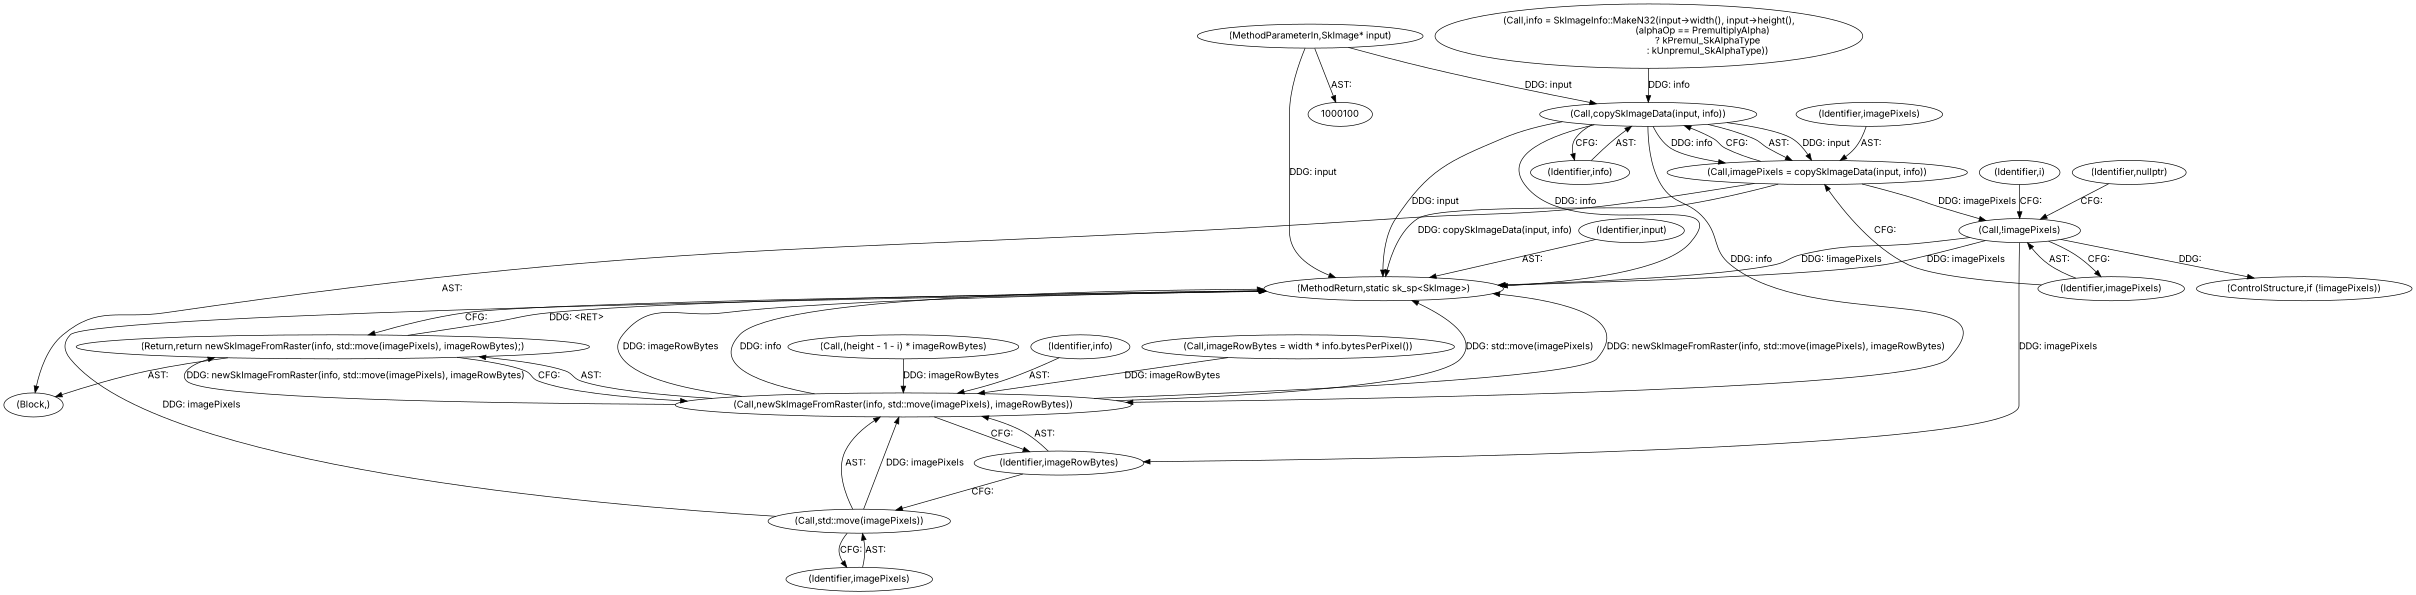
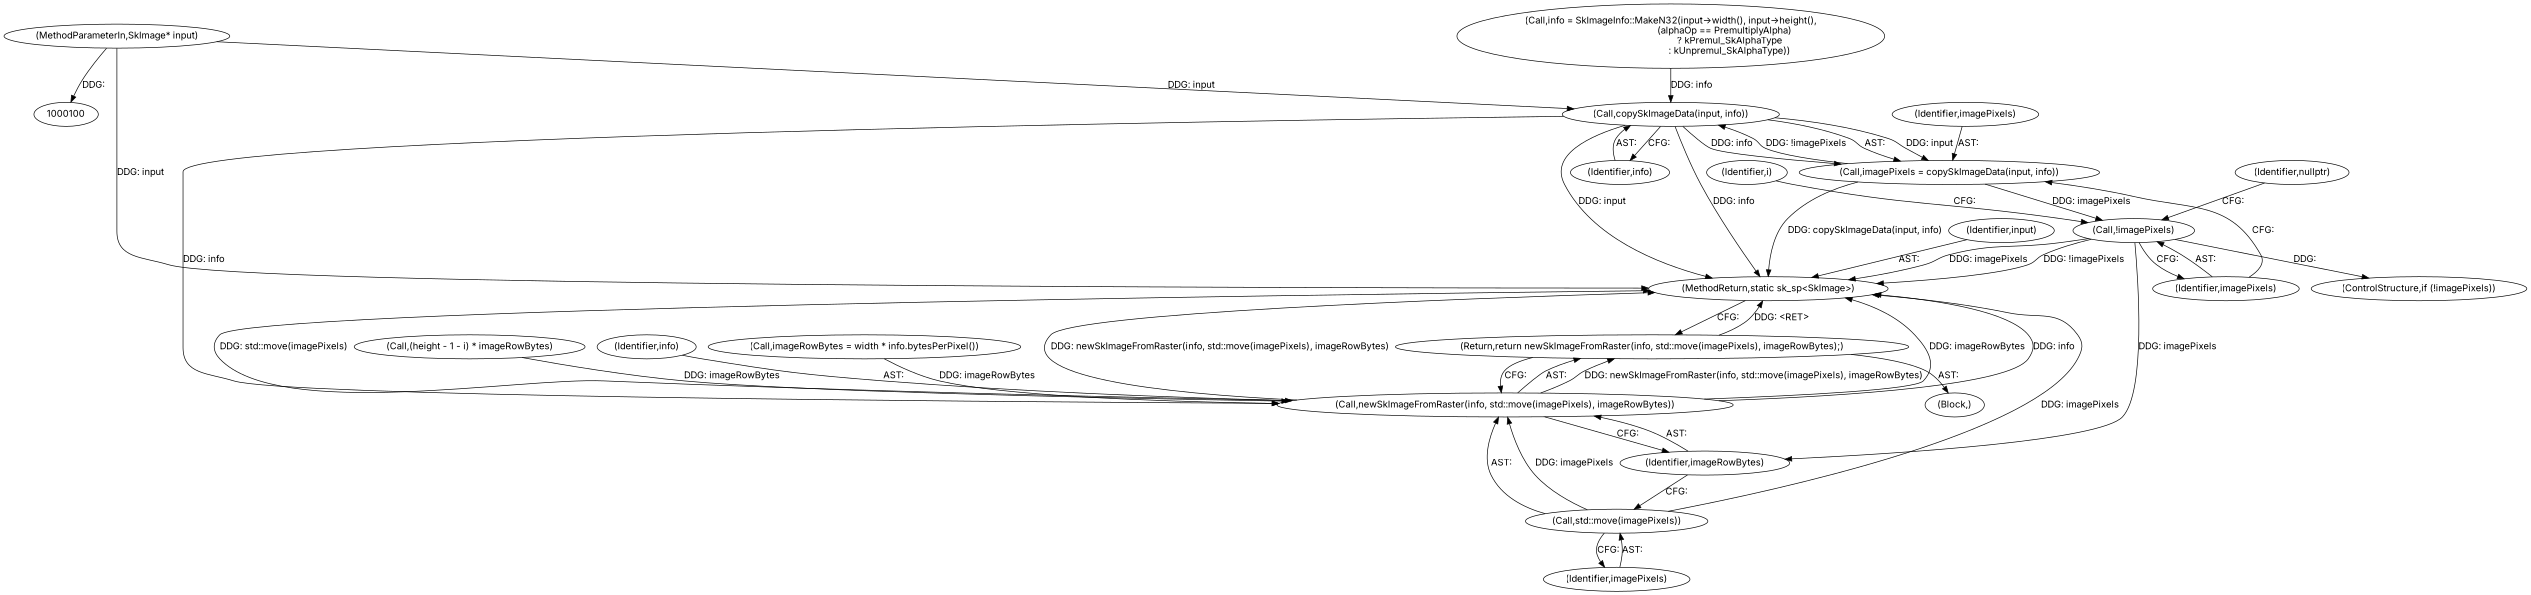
edge "(MethodParameterIn,SkImage* input)" -> "1000100": label "AST: " -> "DDG: "
edge "(Call,imagePixels = copySkImageData(input, info))" -> "(Call,copySkImageData(input, info))": label "CFG: " -> "DDG: !imagePixels"
edge "(Call,imagePixels = copySkImageData(input, info))" -> "(Block,)": removed, label "AST:"
